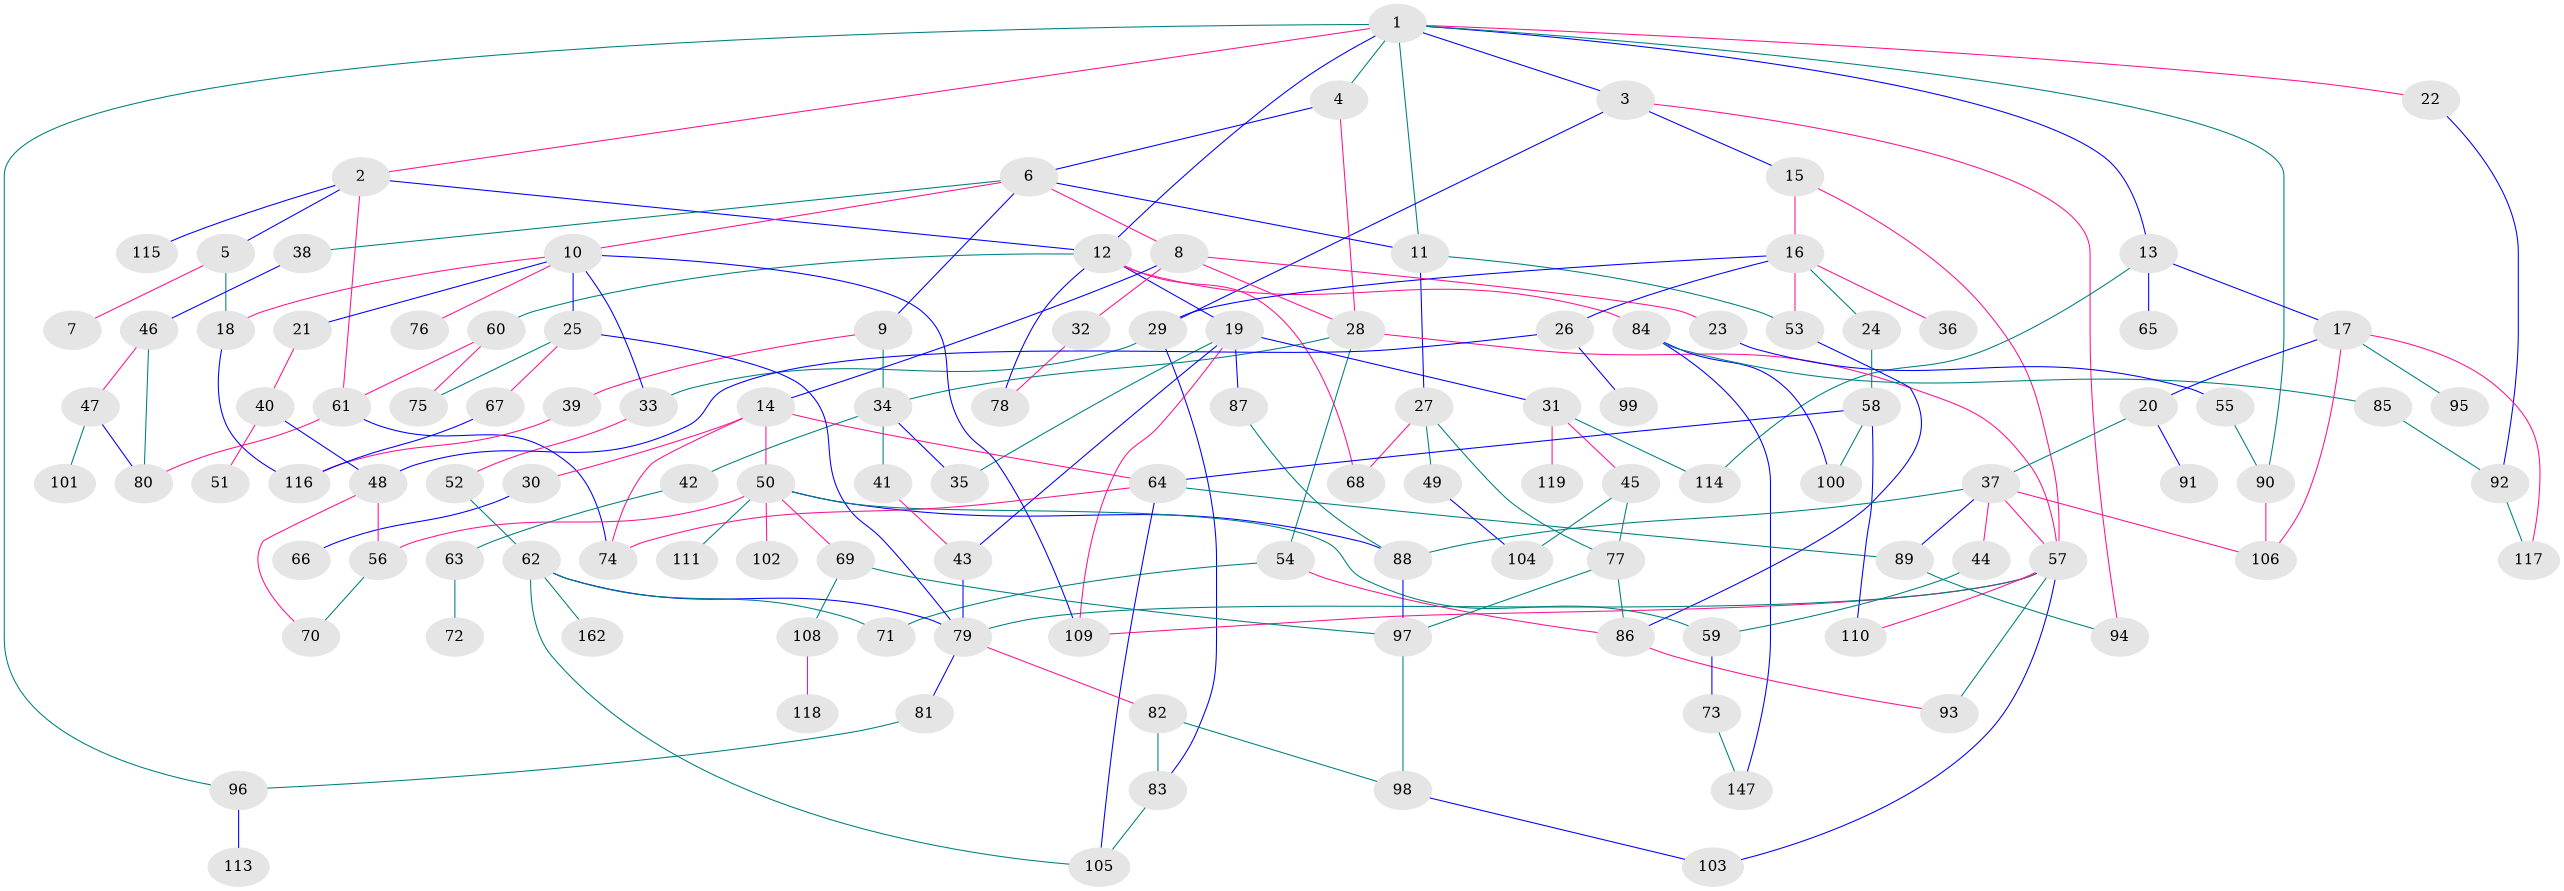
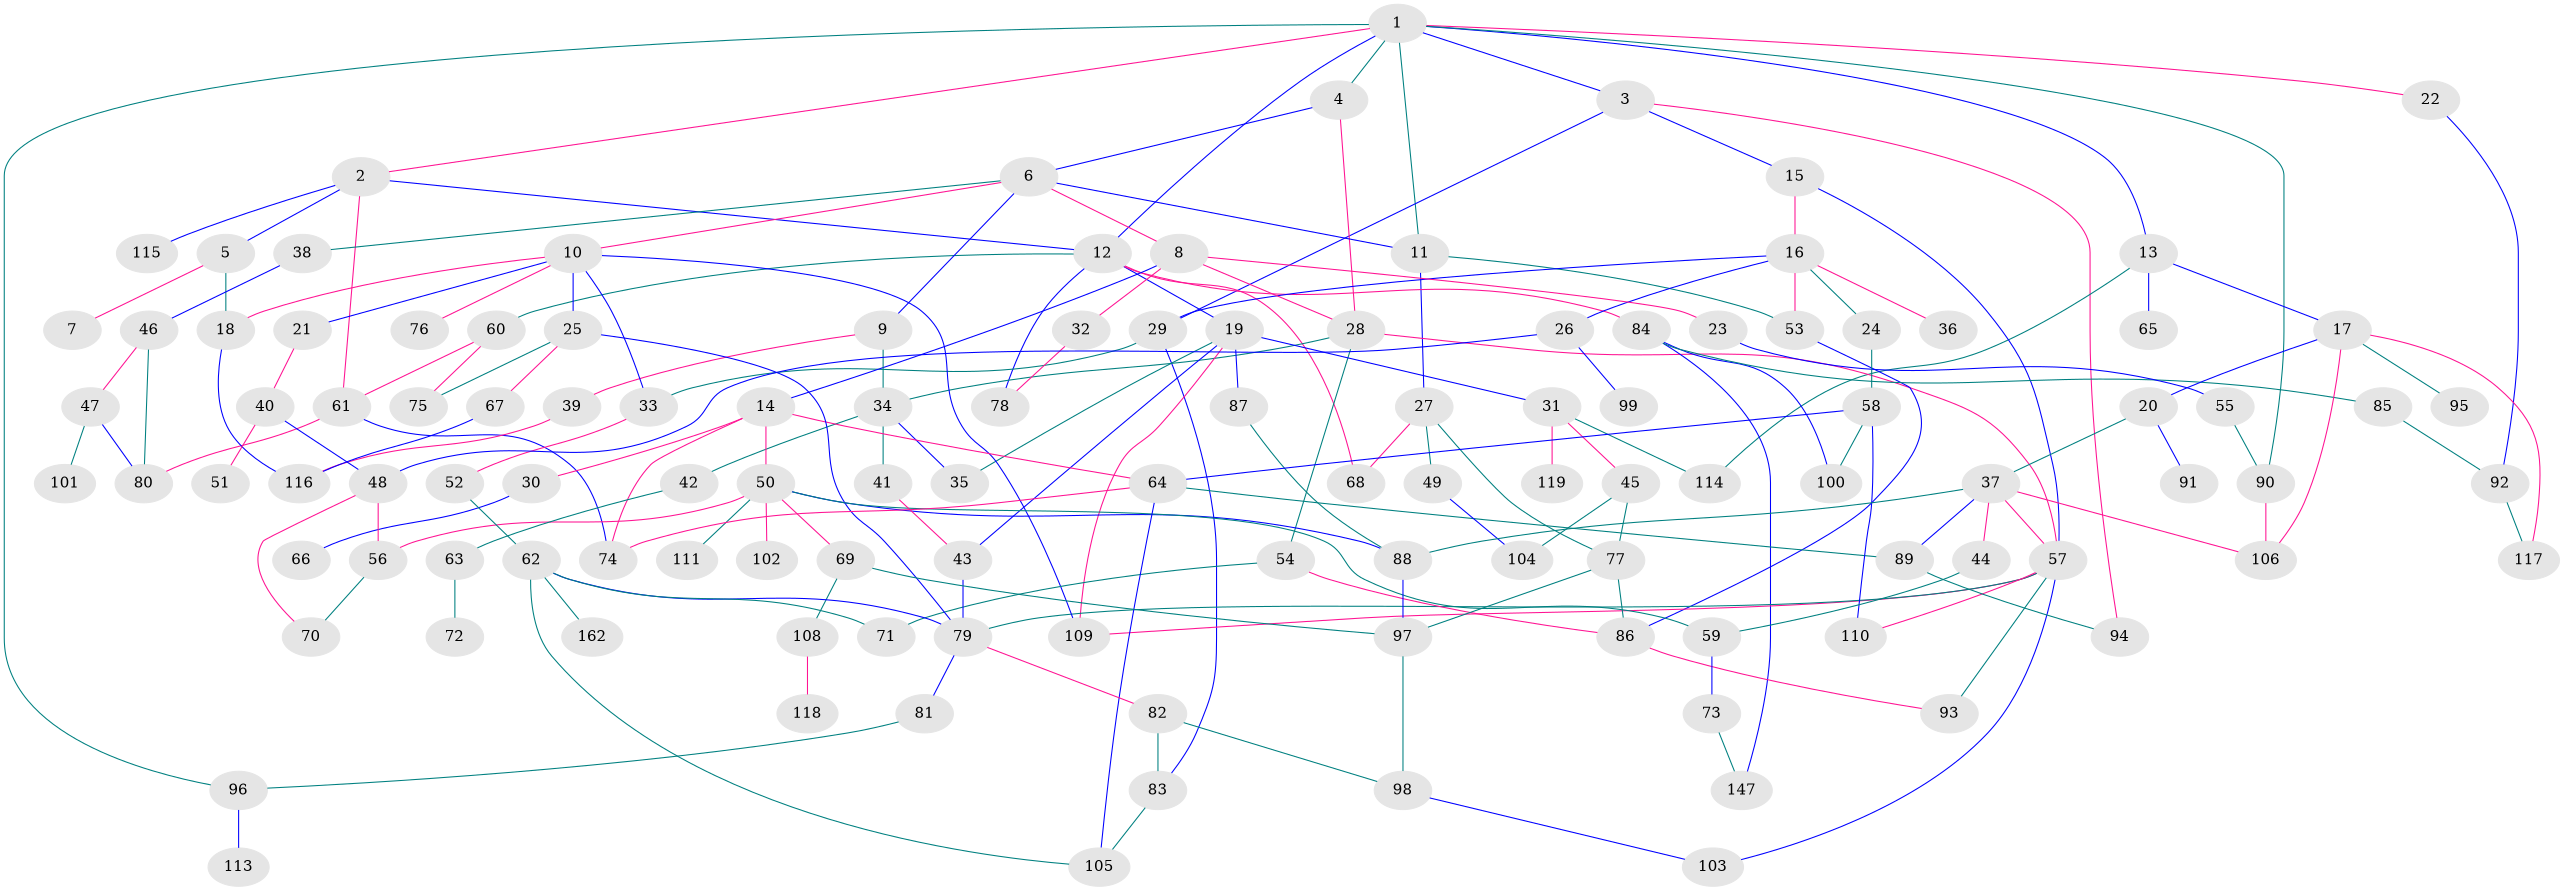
edge "15" -- "57": color deeppink -> blue
